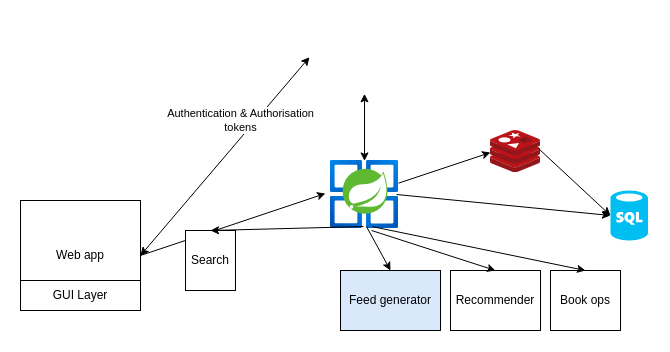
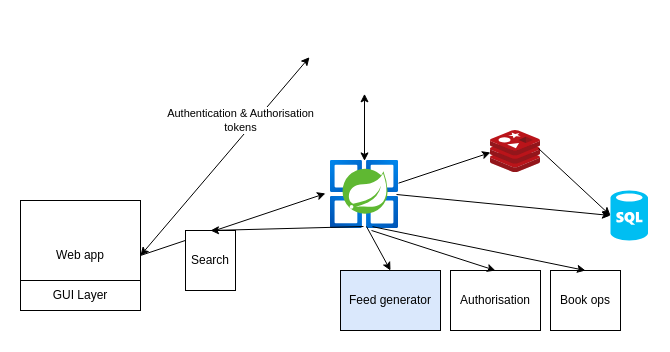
node "Recommender": label "Recommender" -> "Authorisation"
